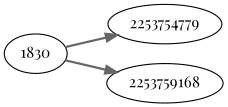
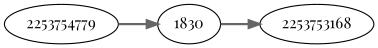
edge "1830" -> "2253754779": reversed
node "2253759168": label "2253759168" -> "2253753168"
